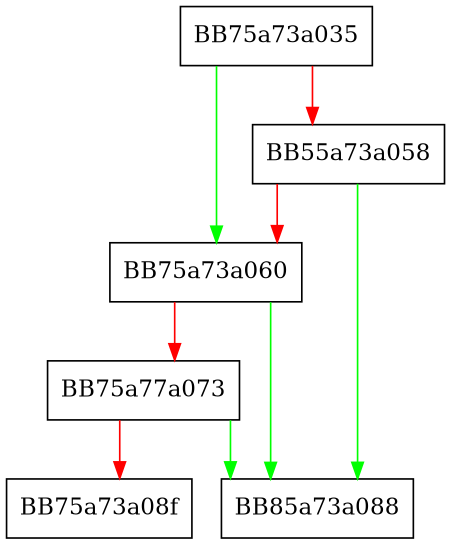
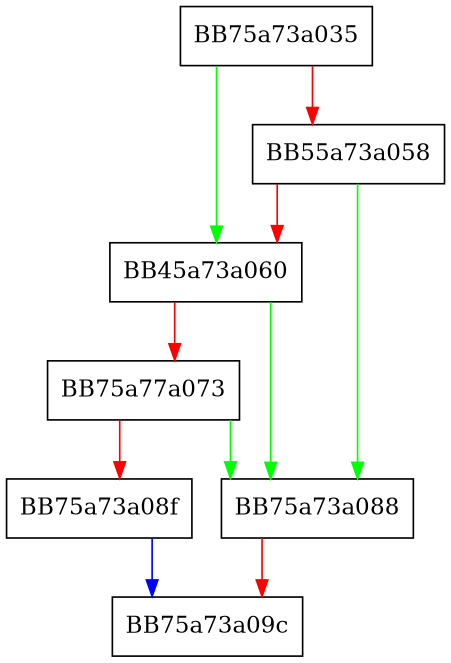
node "BB75a73a060": label "BB75a73a060" -> "BB45a73a060"
node "BB85a73a088": label "BB85a73a088" -> "BB75a73a088"
node "BB75a73a09c": added
